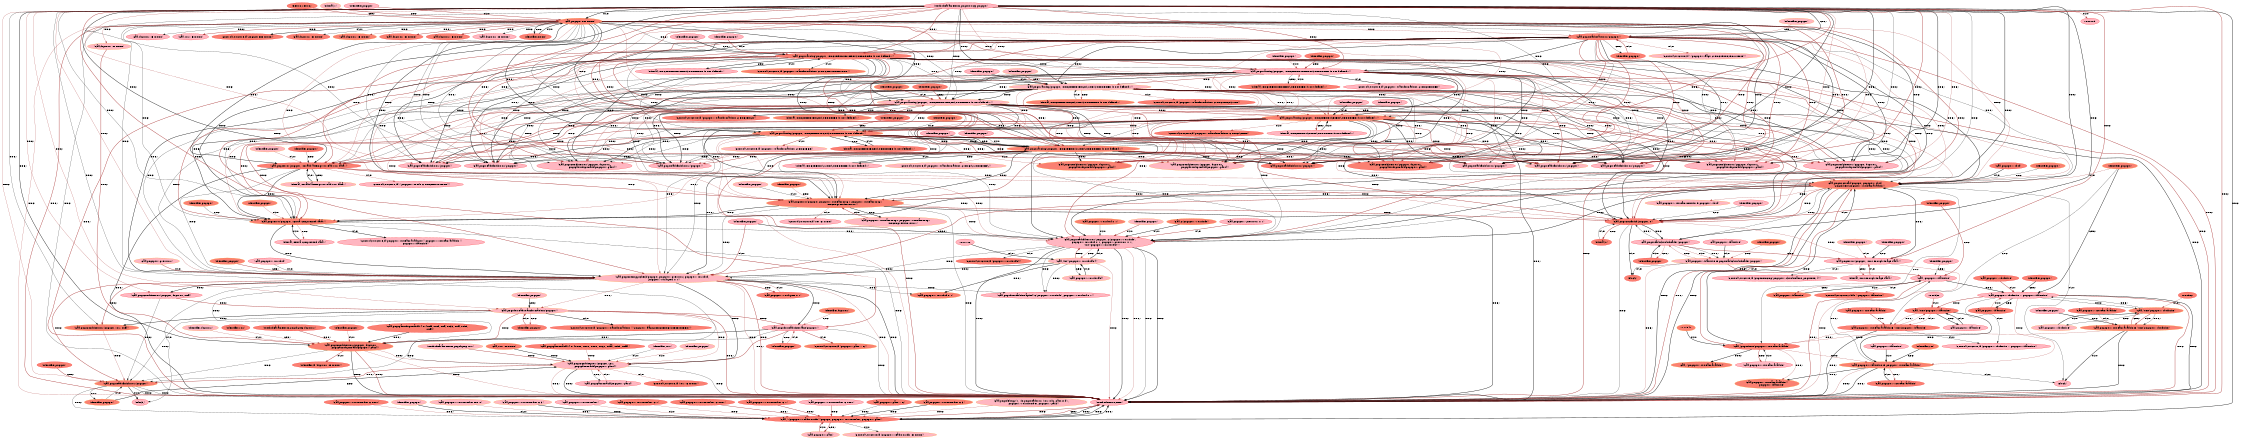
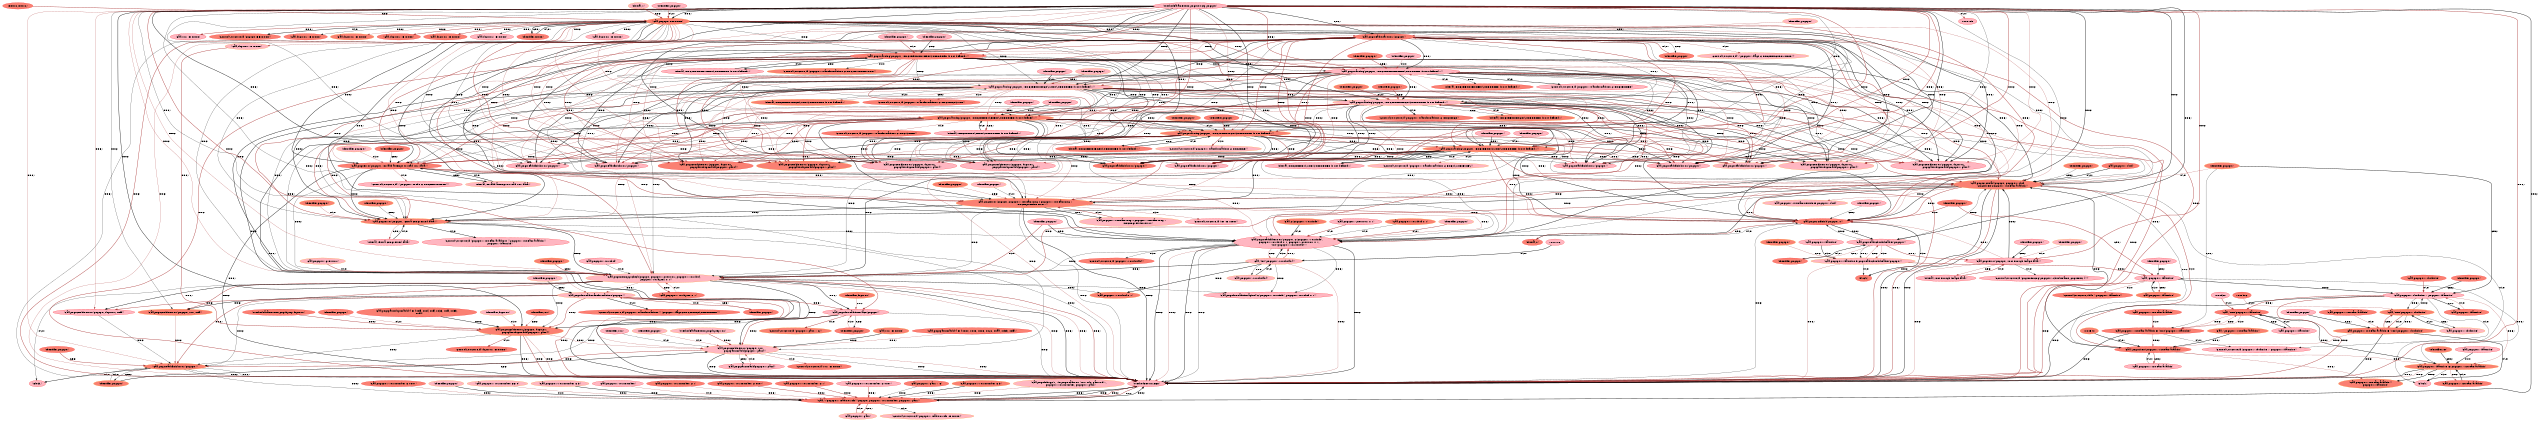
edge "(MethodParameterIn,png_structp png_ptr)" -> "(Call,png_ptr == NULL)": label "AST: " -> "DDG: "
edge "(Call,png_combine_row(png_ptr, dsp_row, 0xff))" -> "(Call,png_do_read_transformations(png_ptr))": reversed
edge "(Call,(png_size_t)png_ptr->zstream.avail_in)" -> "(Call,!(png_ptr->zstream.avail_in))": reversed
node "(Identifier,if (dsp_row != NULL))": label "(Identifier,if (dsp_row != NULL))" -> "(ControlStructure,if (dsp_row != NULL))"
